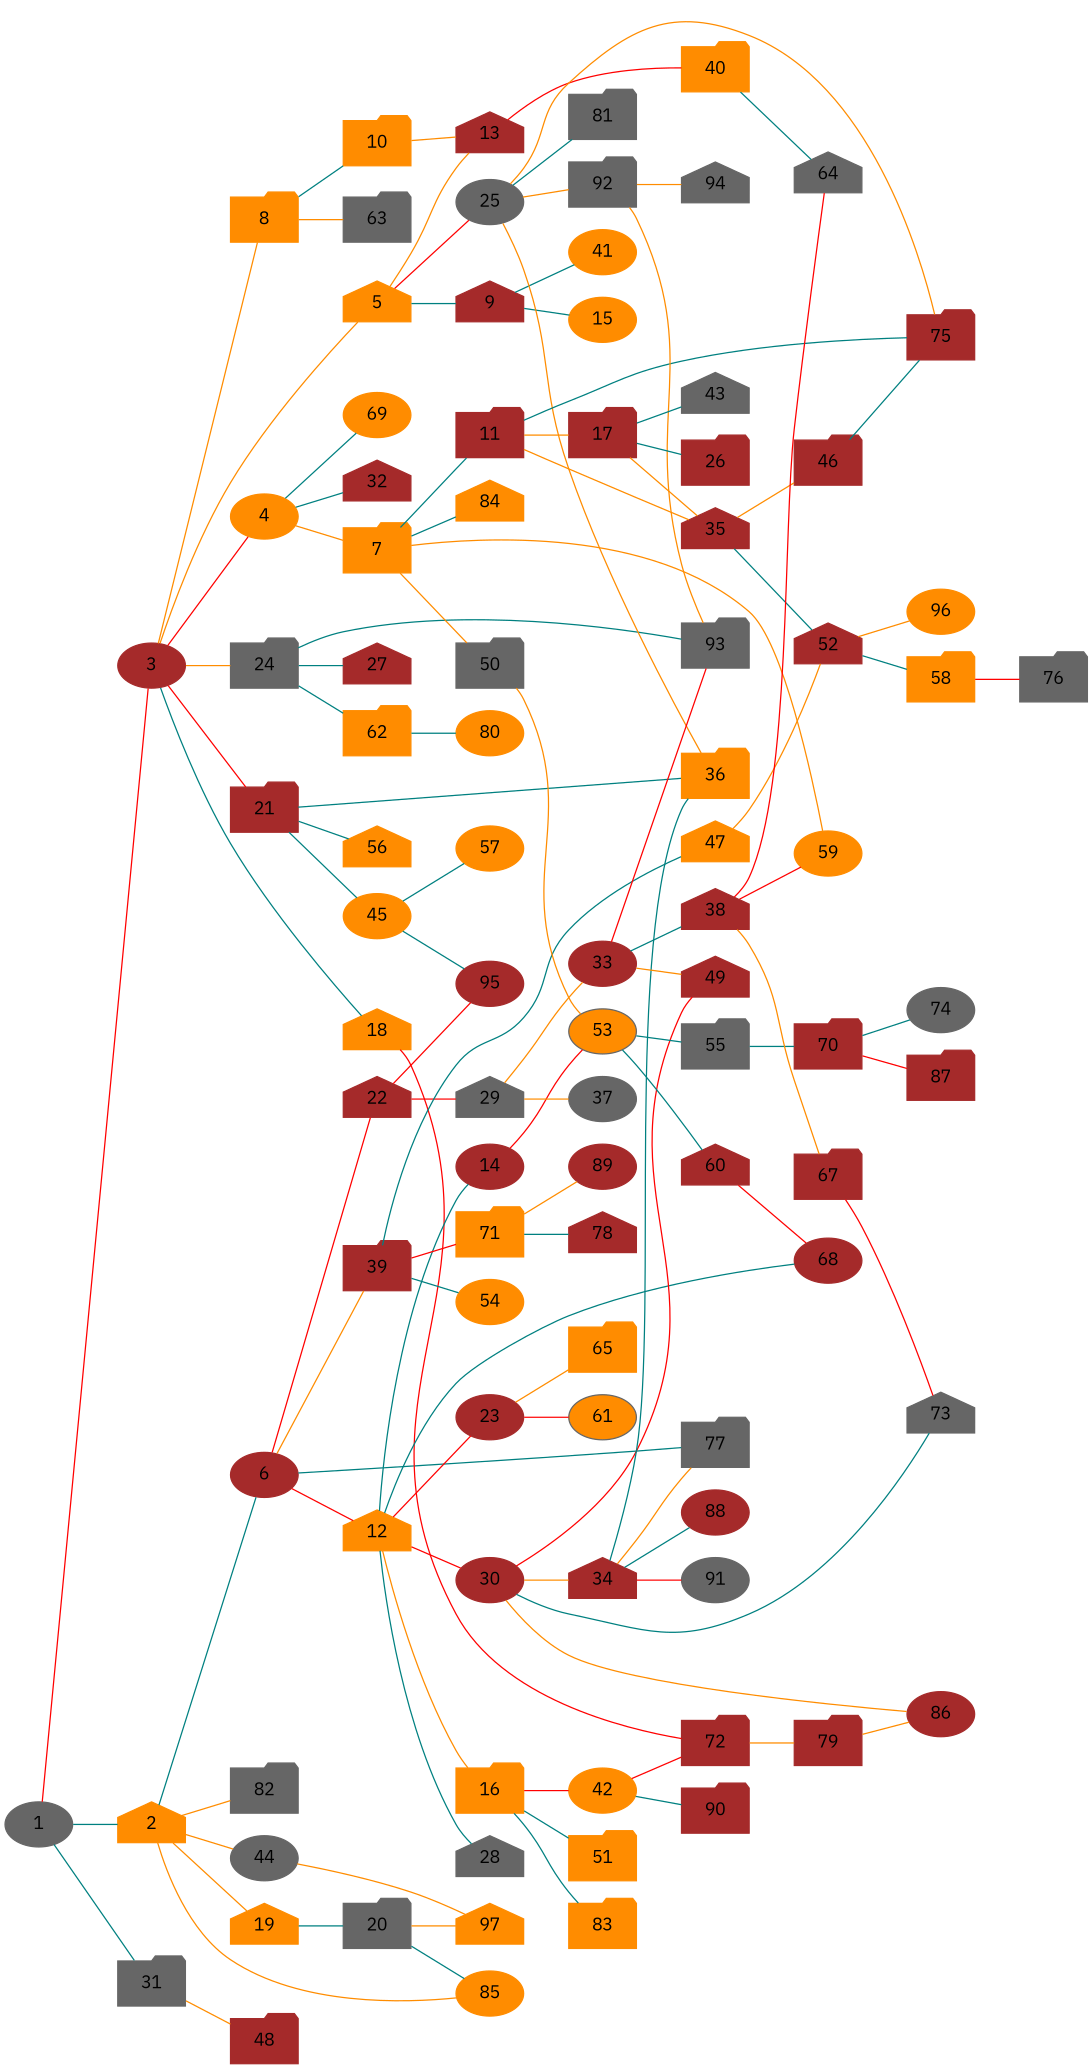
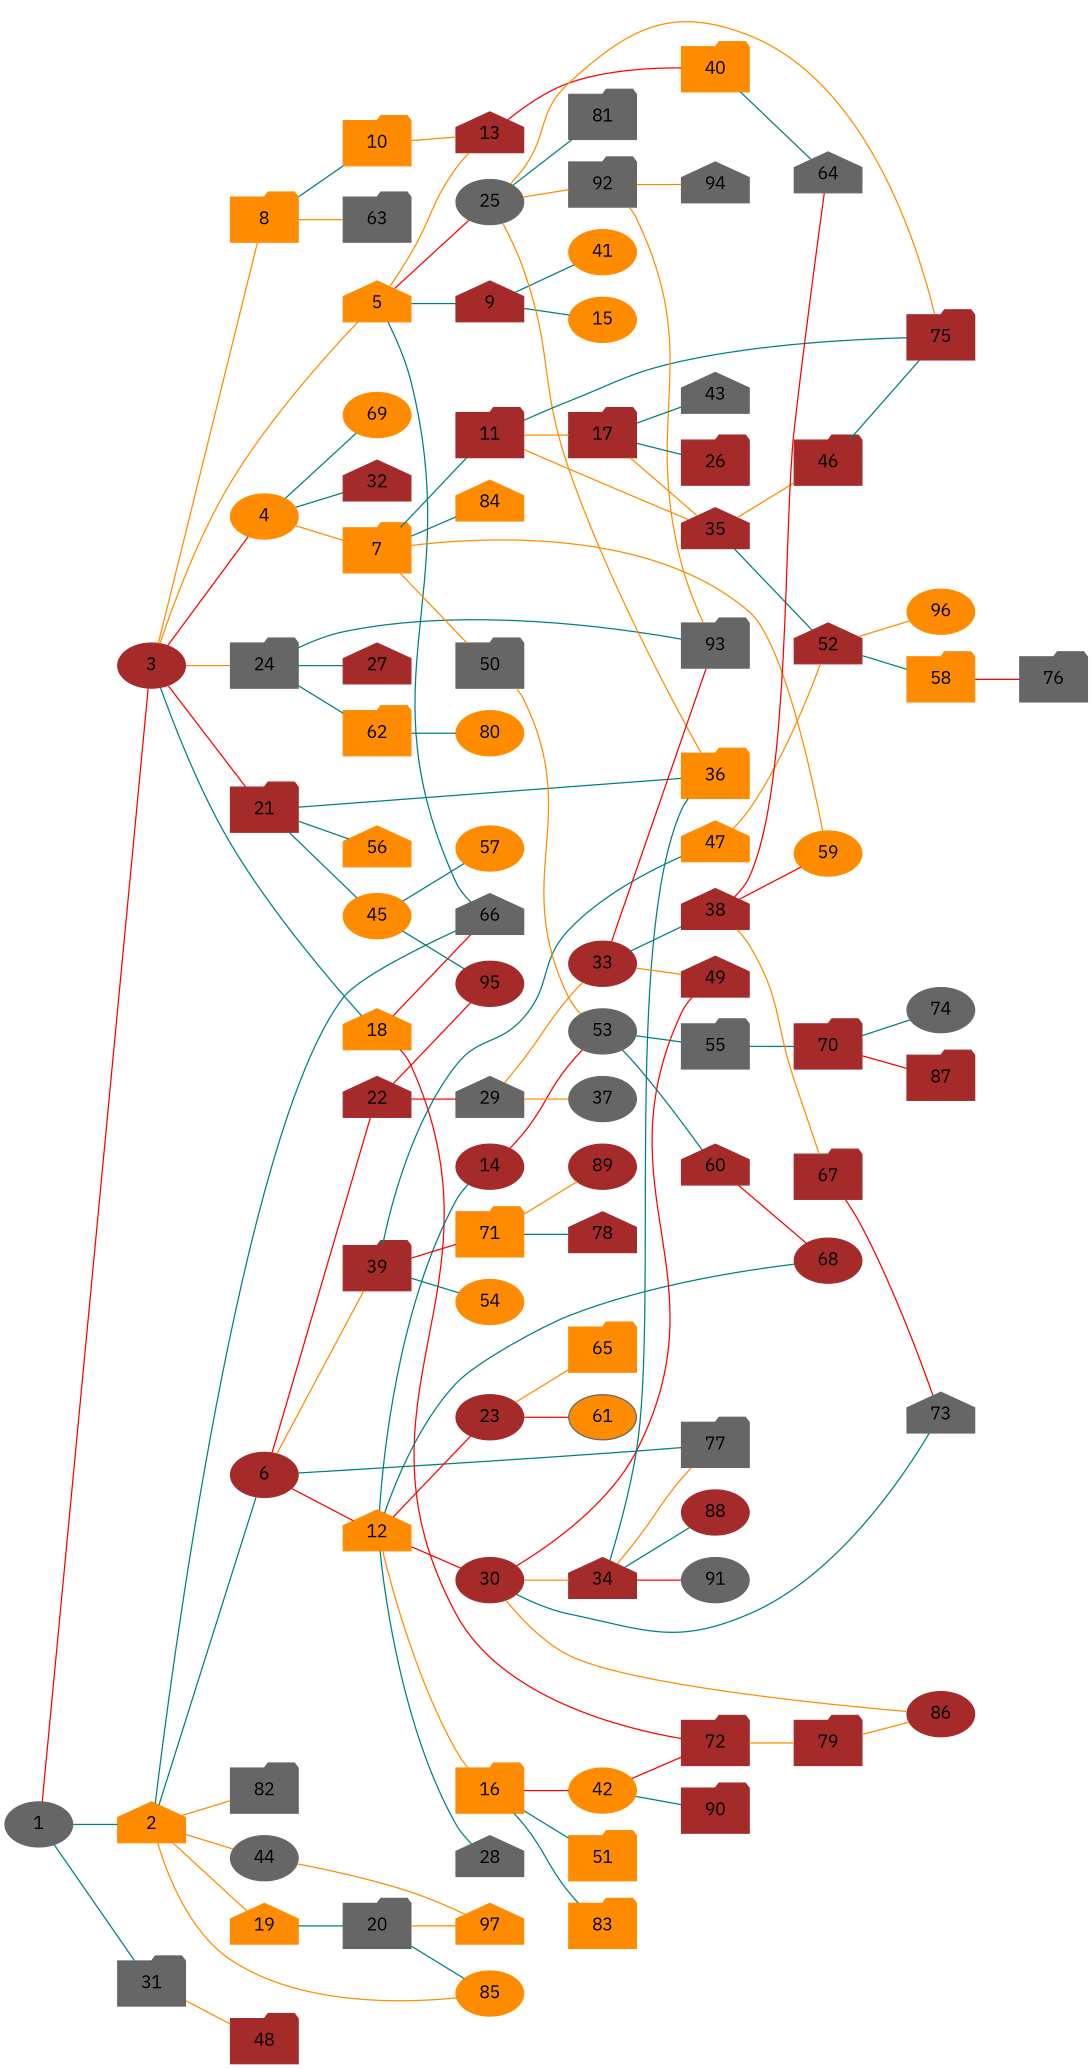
node "66": added
node "53": fillcolor darkorange -> gray40
